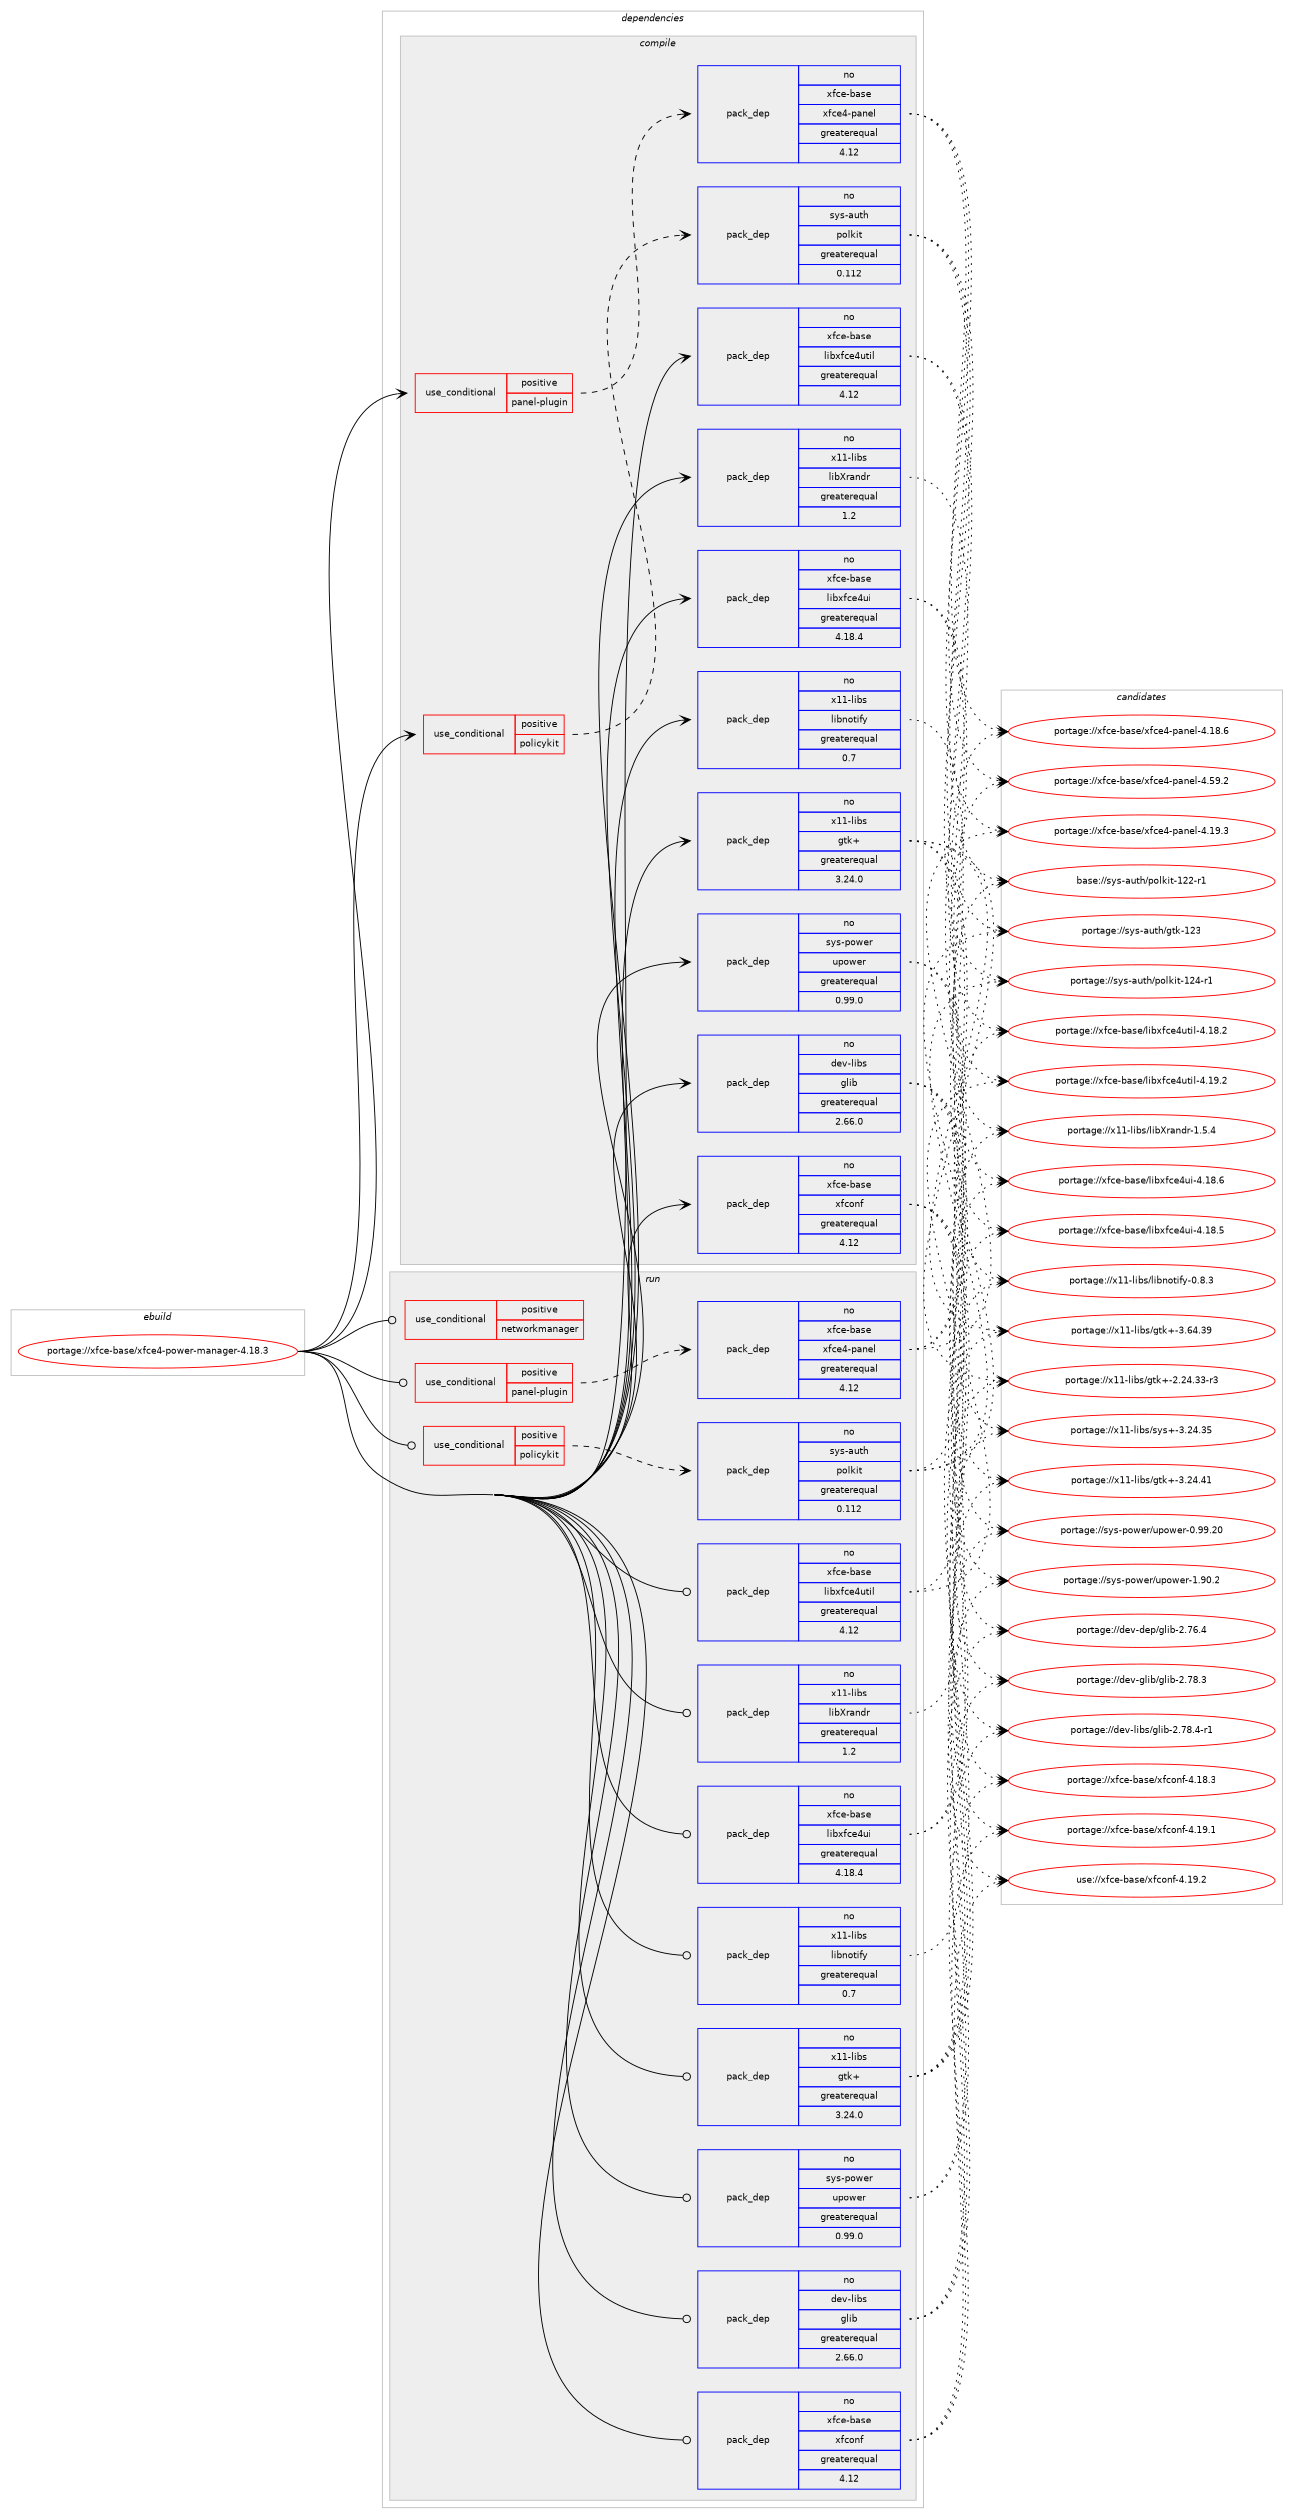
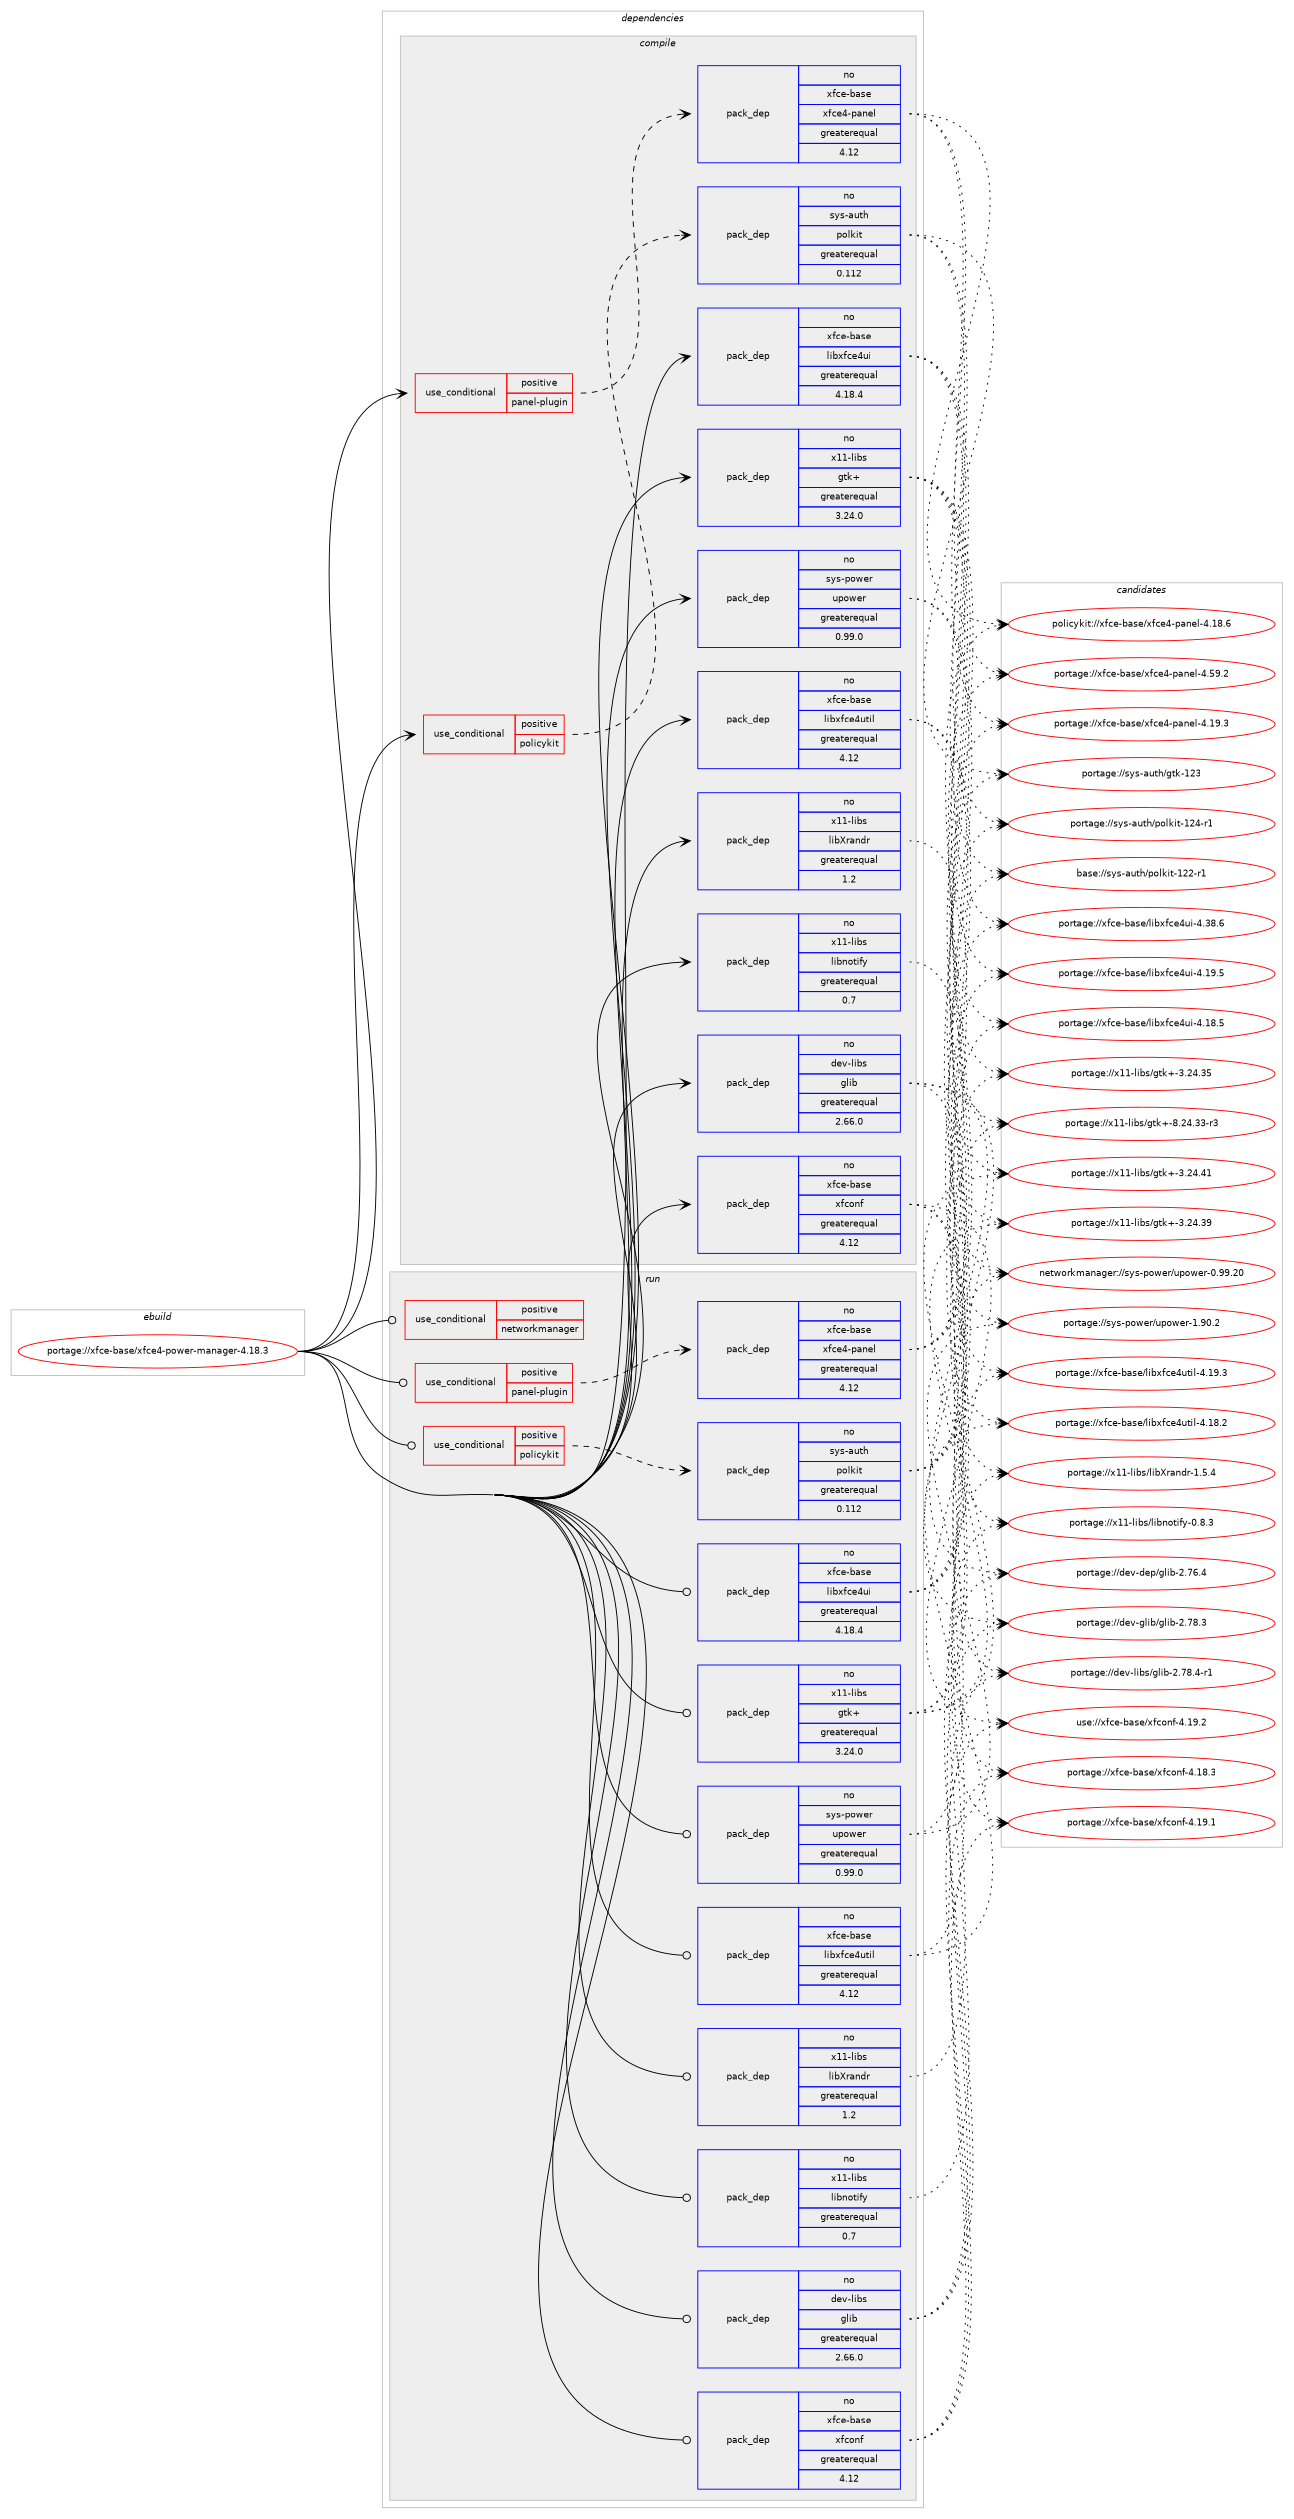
node "portage://xfce-base/xfce4-panel-4.18.6": label "portage://xfce-base/xfce4-panel-4.18.6" -> "policykit://xfce-base/xfce4-panel-4.18.6"
node "portage://xfce-base/libxfce4ui-4.19.5": added
node "portage://xfce-base/libxfce4util-4.19.2": label "portage://xfce-base/libxfce4util-4.19.2" -> "portage://xfce-base/libxfce4util-4.19.3"
node "portage://xfce-base/libxfce4ui-4.18.6": label "portage://xfce-base/libxfce4ui-4.18.6" -> "portage://xfce-base/libxfce4ui-4.38.6"
node "portage://x11-libs/gtk+-3.64.39": label "portage://x11-libs/gtk+-3.64.39" -> "portage://x11-libs/gtk+-3.24.39"
node "portage://x11-libs/gtk+-2.24.33-r3": label "portage://x11-libs/gtk+-2.24.33-r3" -> "portage://x11-libs/gtk+-8.24.33-r3"
node "portage://x11-libs/sys+-3.24.35": label "portage://x11-libs/sys+-3.24.35" -> "portage://x11-libs/gtk+-3.24.35"
node "portage://sys-power/upower-0.99.20": label "portage://sys-power/upower-0.99.20" -> "networkmanager://sys-power/upower-0.99.20"
